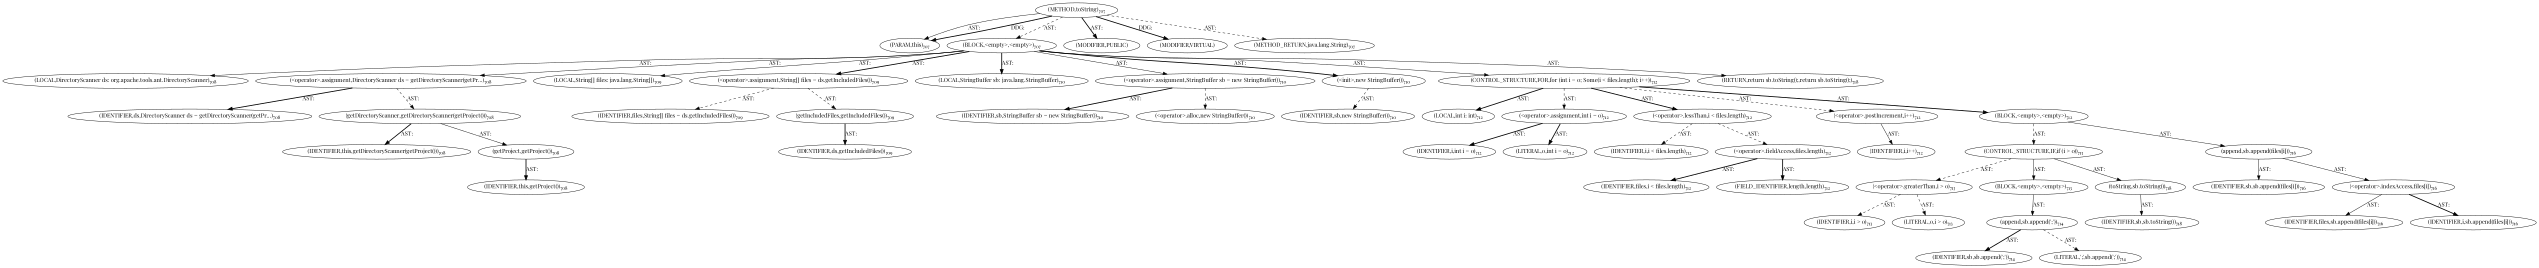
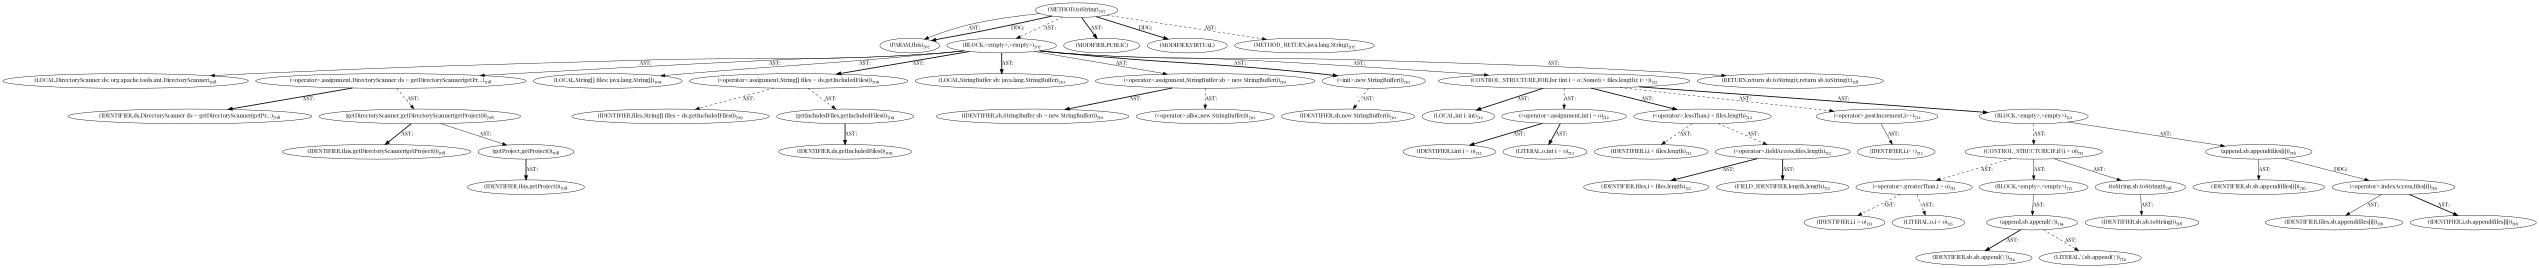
edge "(append,sb.append(files[i]))" -> "(<operator>.indexAccess,files[i])": label "AST: " -> "DDG: "
